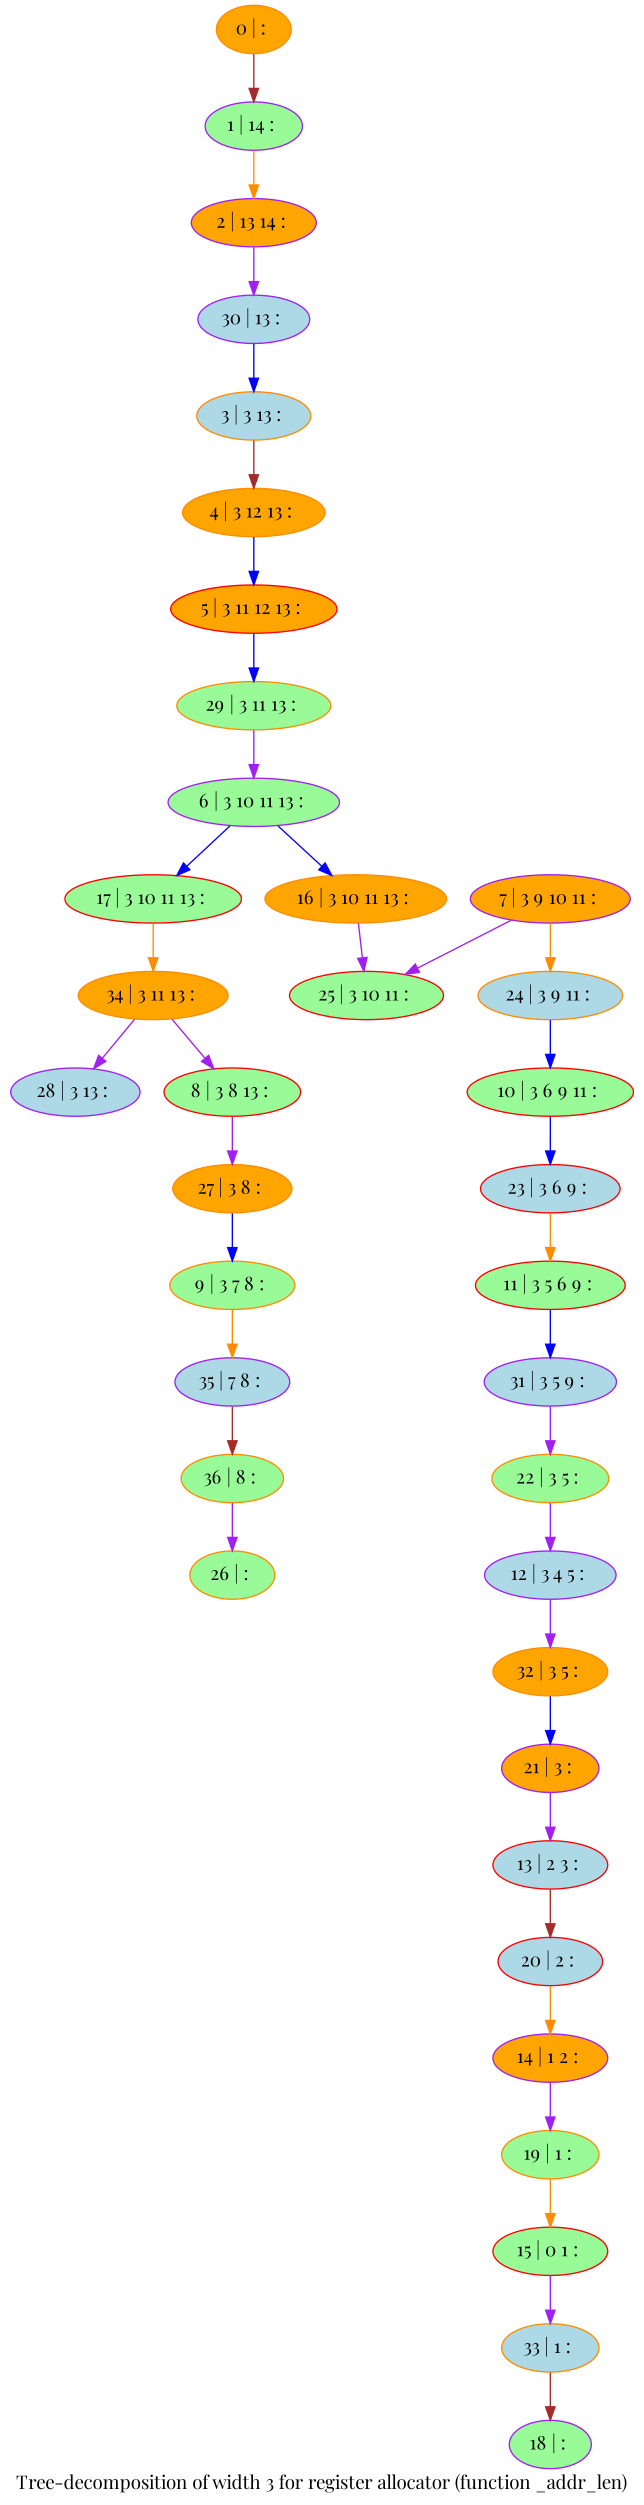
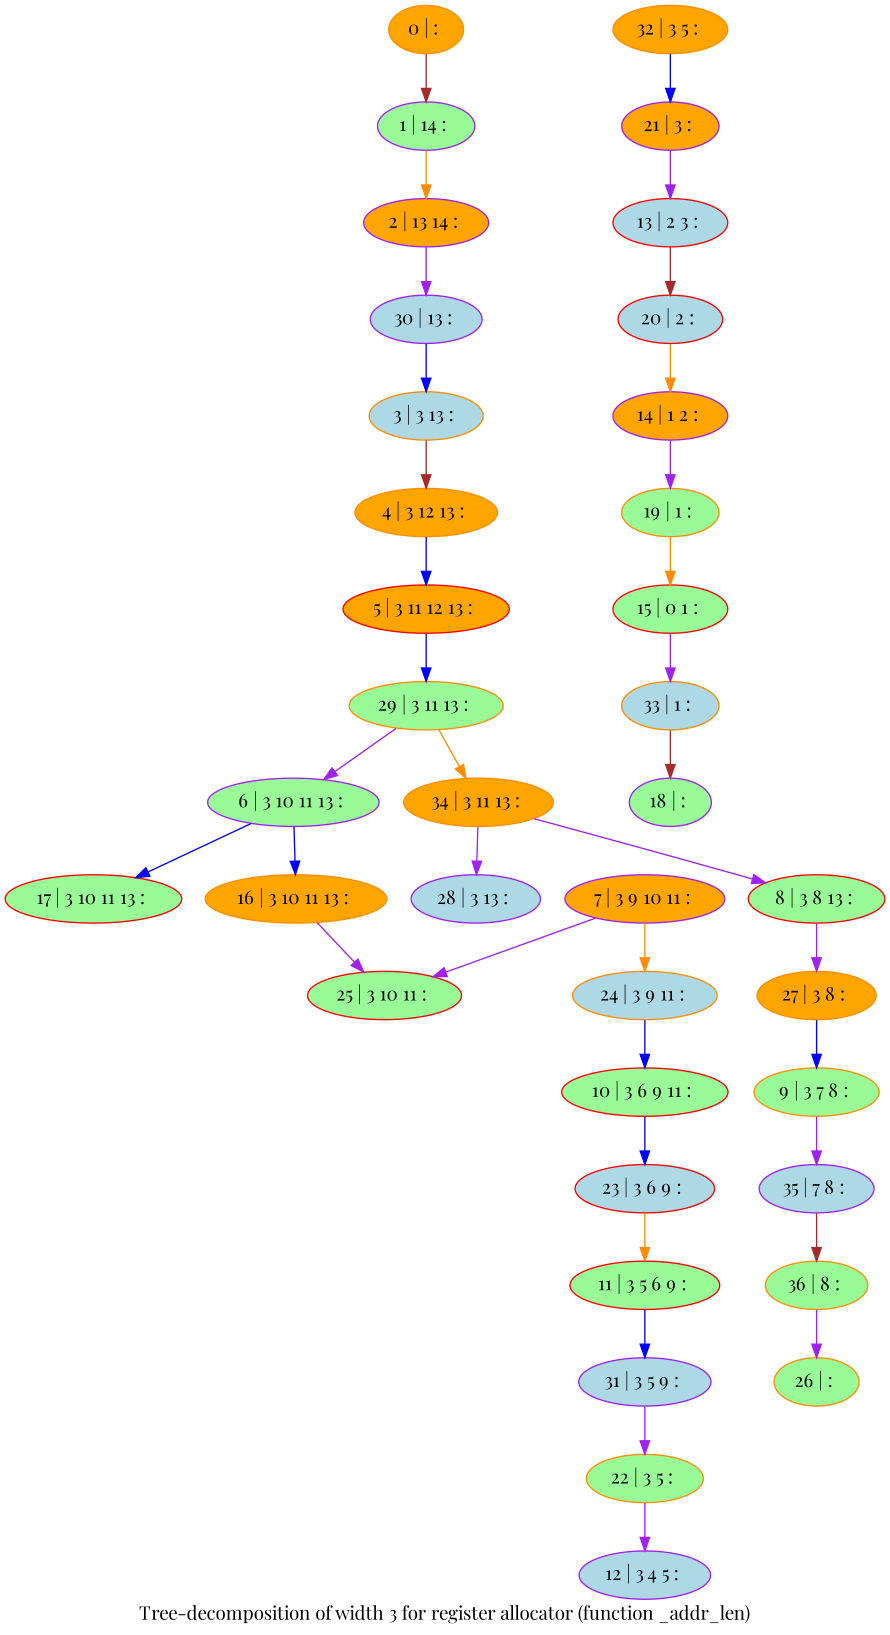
edge "17 | 3 10 11 13 :" -> "34 | 3 11 13 :": now "29 | 3 11 13 :" -> "34 | 3 11 13 :"
edge "9 | 3 7 8 :" -> "35 | 7 8 :": color darkorange -> purple
edge "12 | 3 4 5 :" -> "32 | 3 5 :": removed
